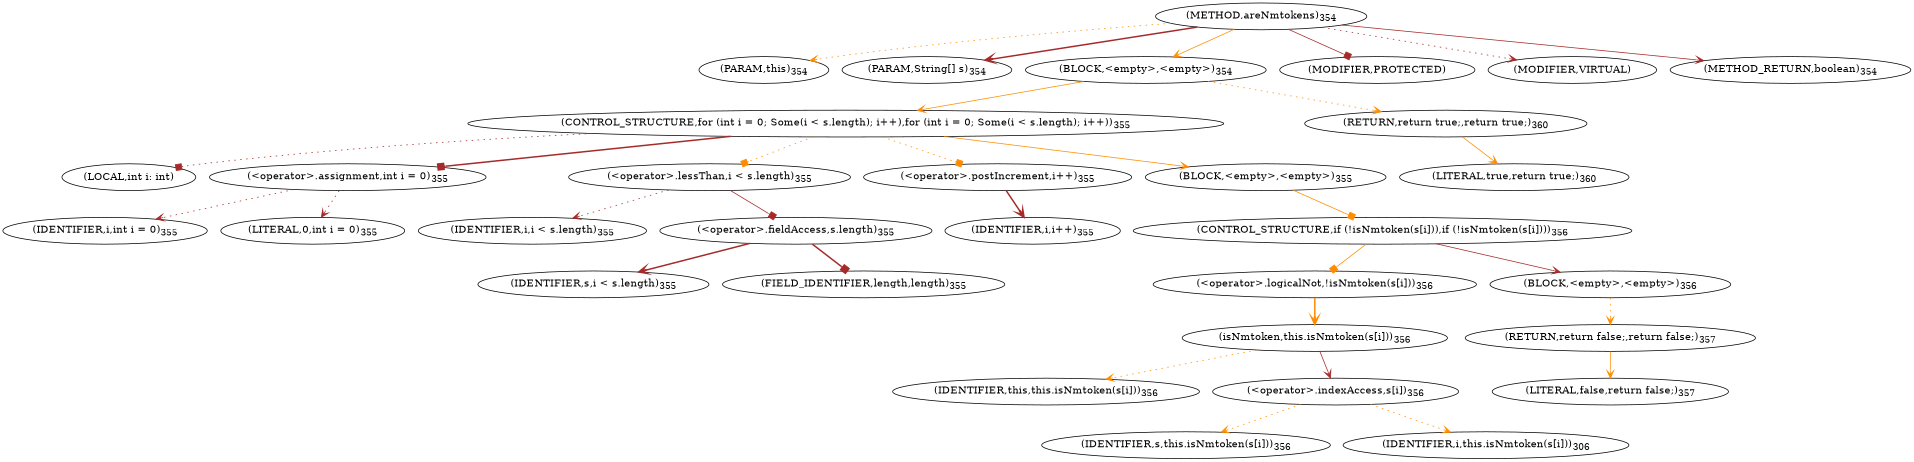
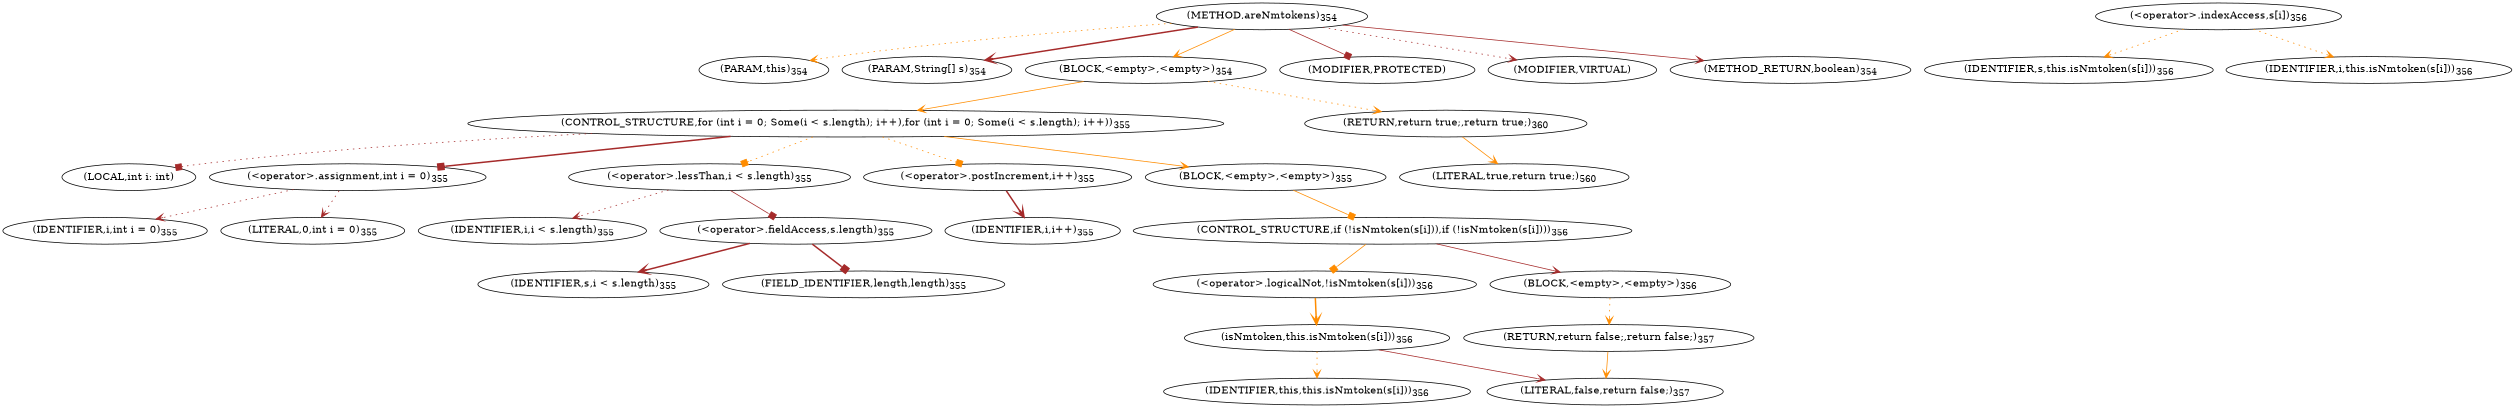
node "(LITERAL,true,return true;)": text "360" -> "560"
edge "(isNmtoken,this.isNmtoken(s[i]))" -> "(<operator>.indexAccess,s[i])": now "(isNmtoken,this.isNmtoken(s[i]))" -> "(LITERAL,false,return false;)"
node "(IDENTIFIER,i,this.isNmtoken(s[i]))": text "306" -> "356"
